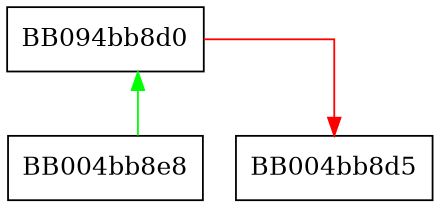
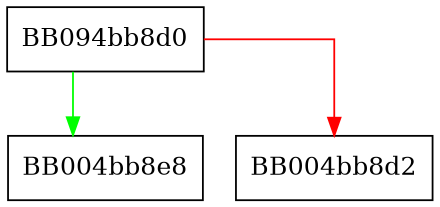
edge "BB004bb8e8" -> "BB094bb8d0": reversed
node "BB004bb8d5": label "BB004bb8d5" -> "BB004bb8d2"
